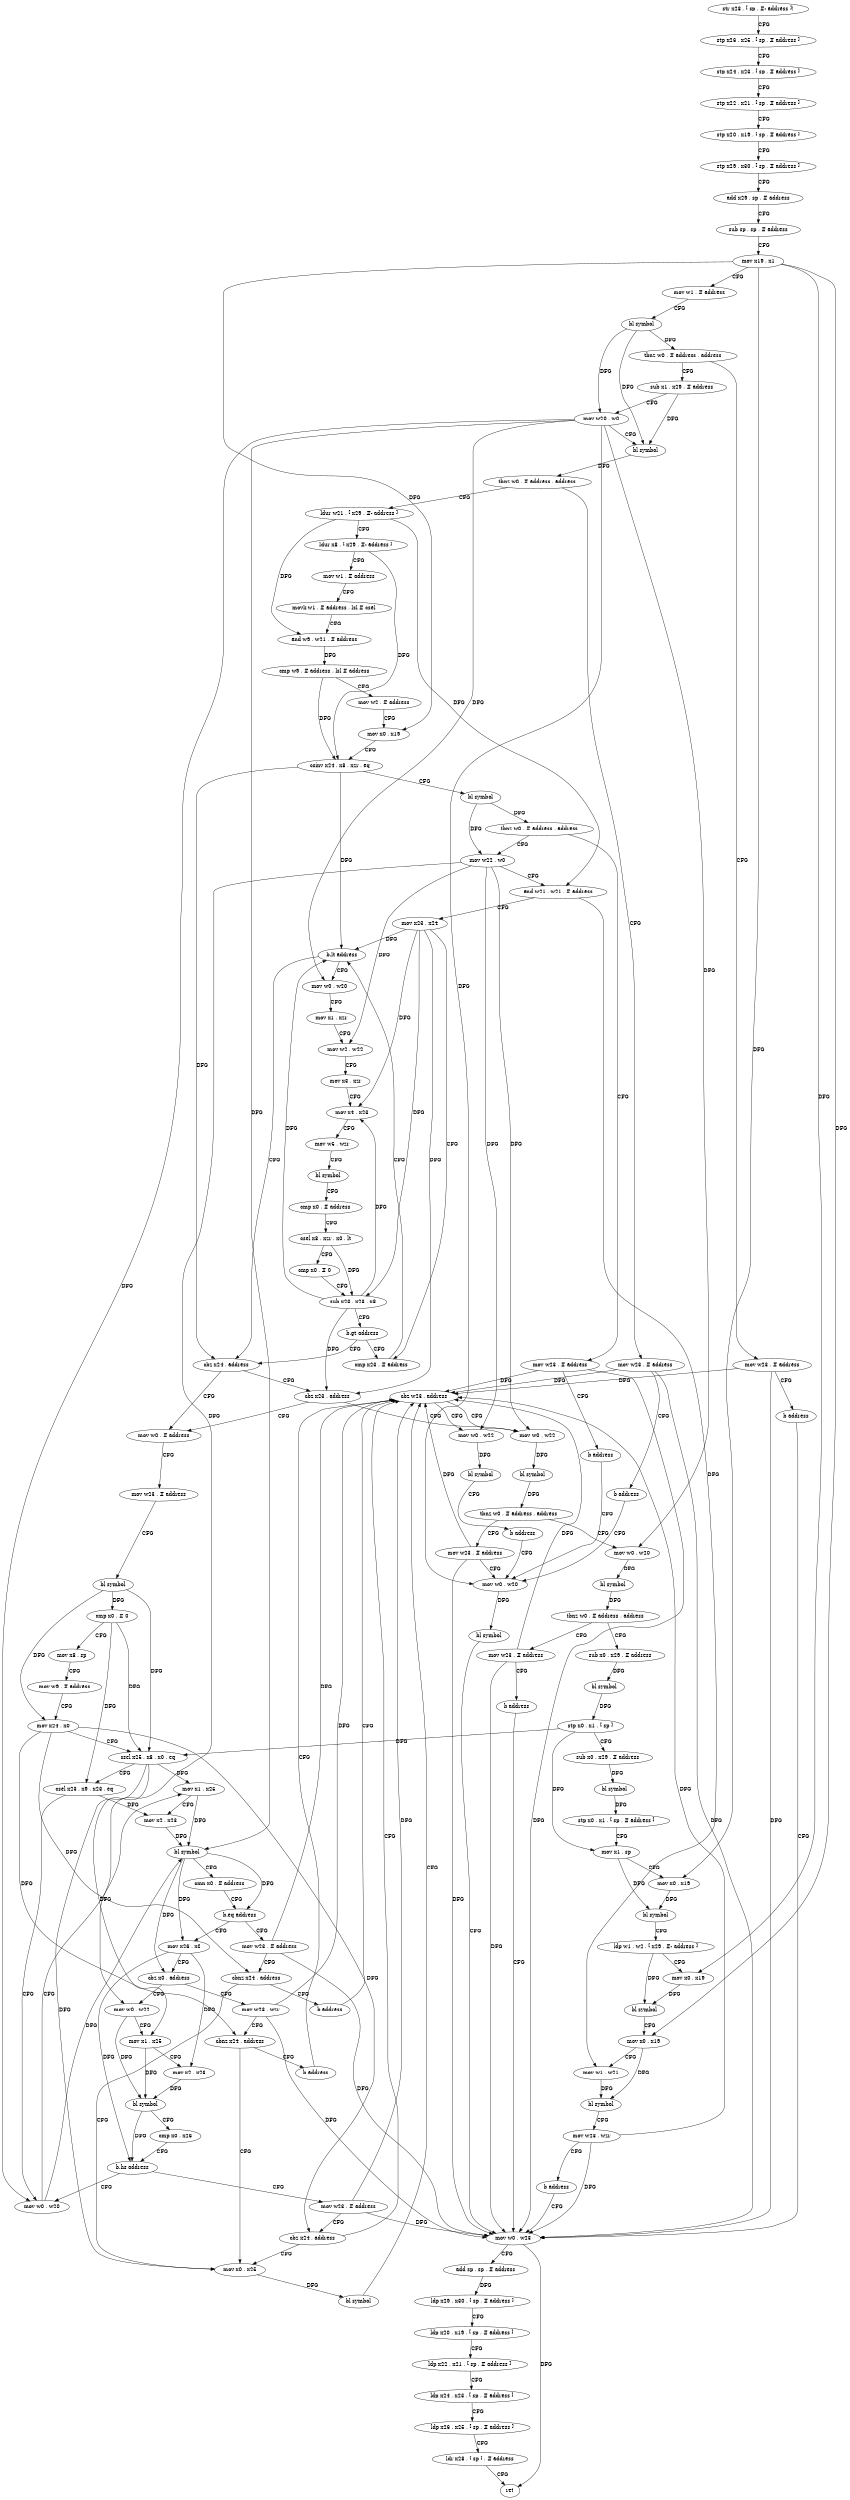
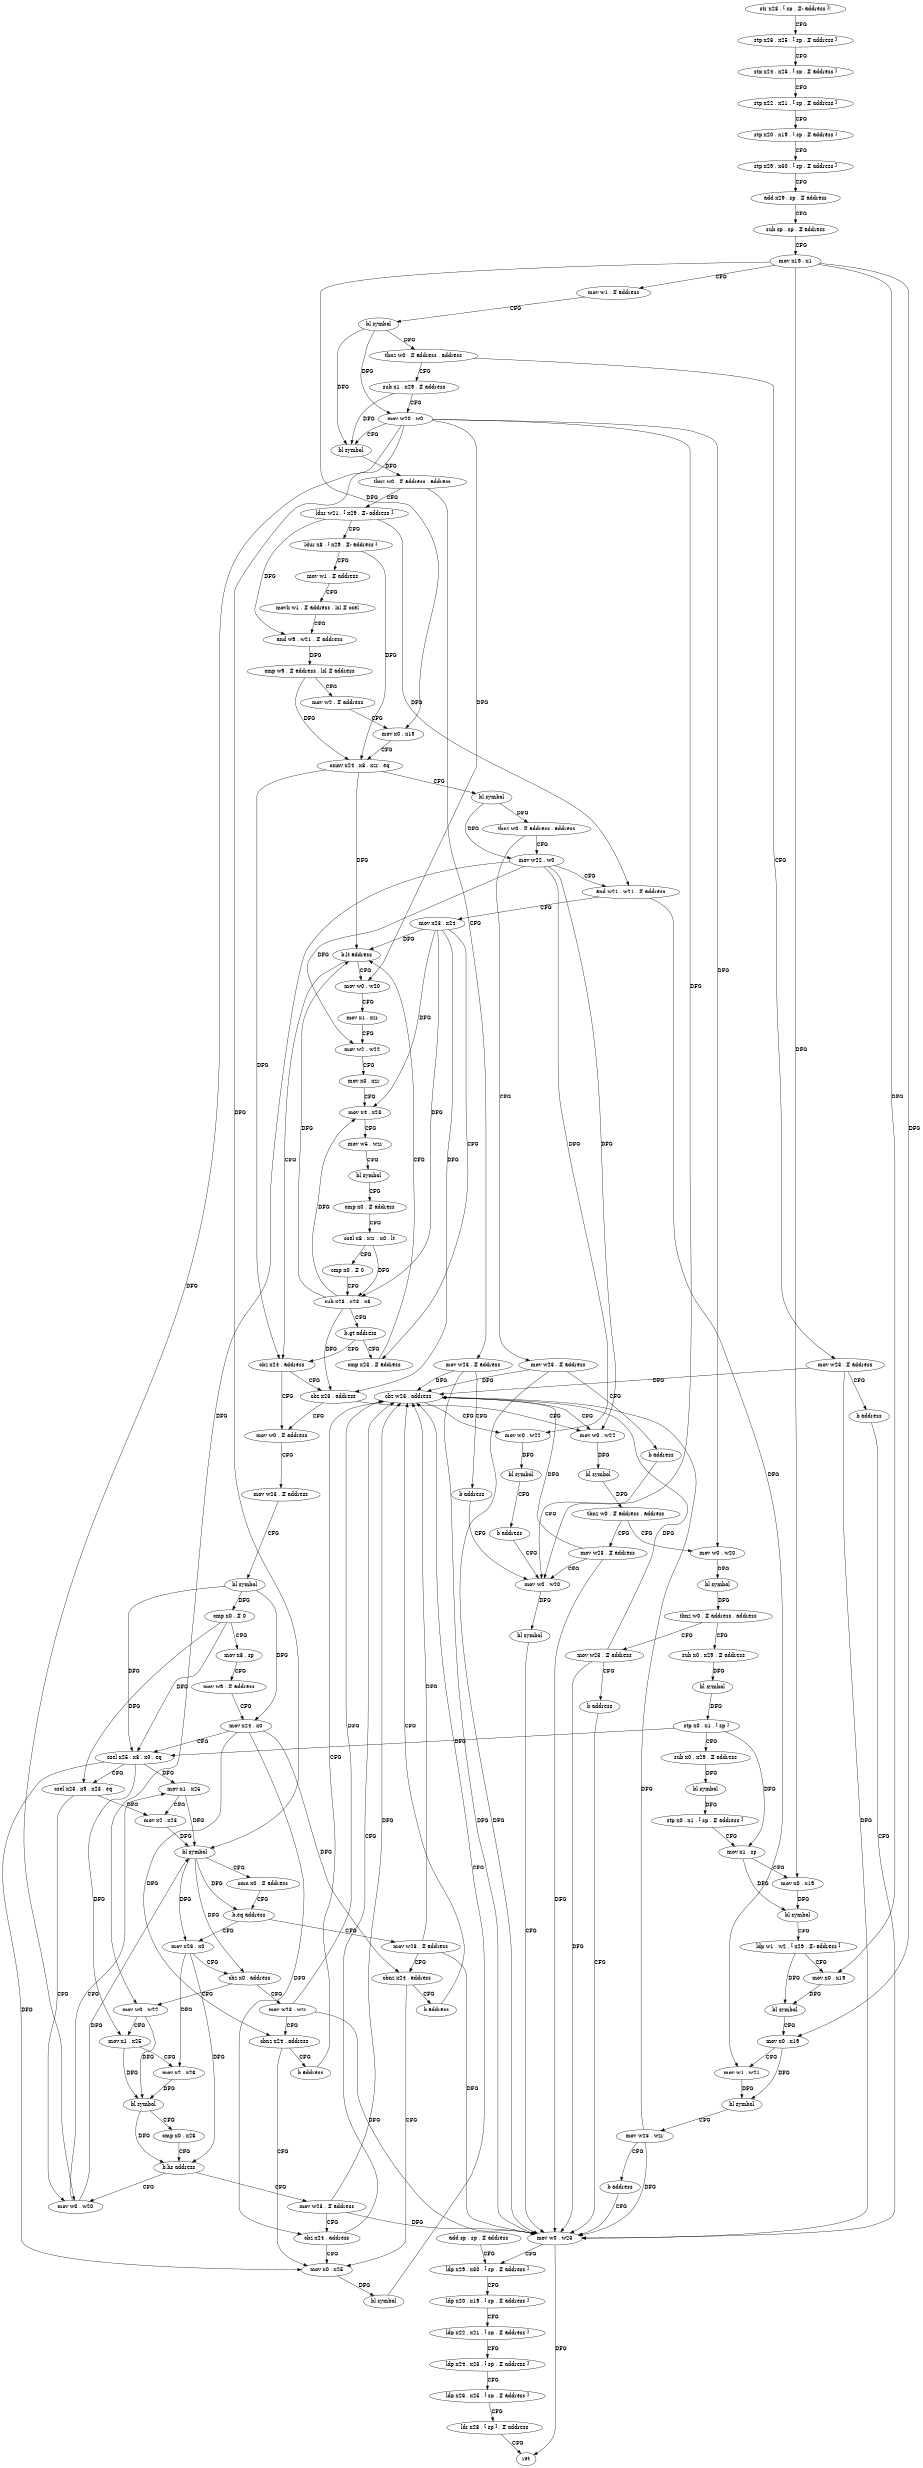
edge "mov w0 , w23" -> "add sp , sp , # address": now "mov w0 , w23" -> "ldp x29 , x30 , [ sp , # address ]"
edge "add sp , sp , # address" -> "ldp x29 , x30 , [ sp , # address ]": label "DFG" -> "CFG"
